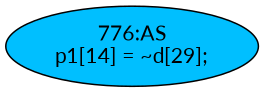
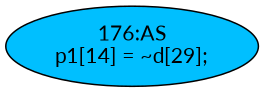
node "776:AS p1[14] = ~d[29];": label "776:AS p1[14] = ~d[29];" -> "176:AS p1[14] = ~d[29];"
